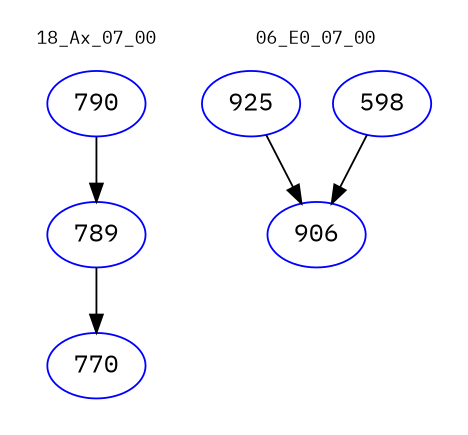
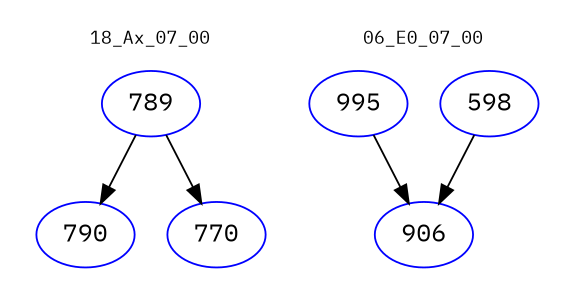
node "925": label "925" -> "995"
edge "790" -> "789": reversed
